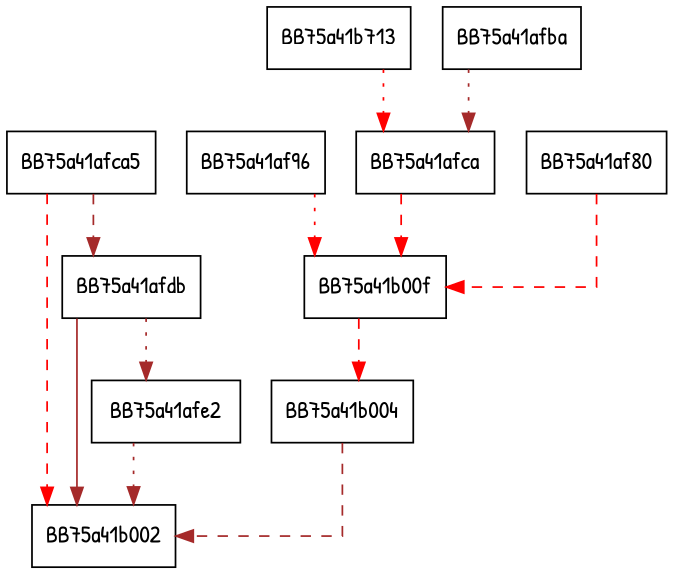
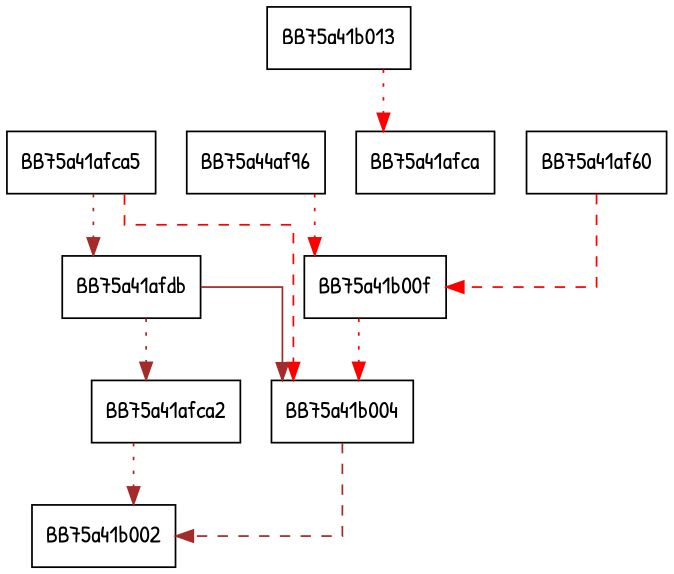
node "BB75a41b713": label "BB75a41b713" -> "BB75a41b013"
node "BB75a41afba": removed
node "BB75a41af96": label "BB75a41af96" -> "BB75a44af96"
node "BB75a41af80": label "BB75a41af80" -> "BB75a41af60"
edge "BB75a41afca5" -> "BB75a41afdb": style dashed -> dotted
edge "BB75a41afca" -> "BB75a41b00f": removed
edge "BB75a41b00f" -> "BB75a41b004": style dashed -> dotted
edge "BB75a41afca5" -> "BB75a41b002": now "BB75a41afca5" -> "BB75a41b004"
edge "BB75a41afdb" -> "BB75a41b002": now "BB75a41afdb" -> "BB75a41b004"
node "BB75a41afe2": label "BB75a41afe2" -> "BB75a41afca2"
